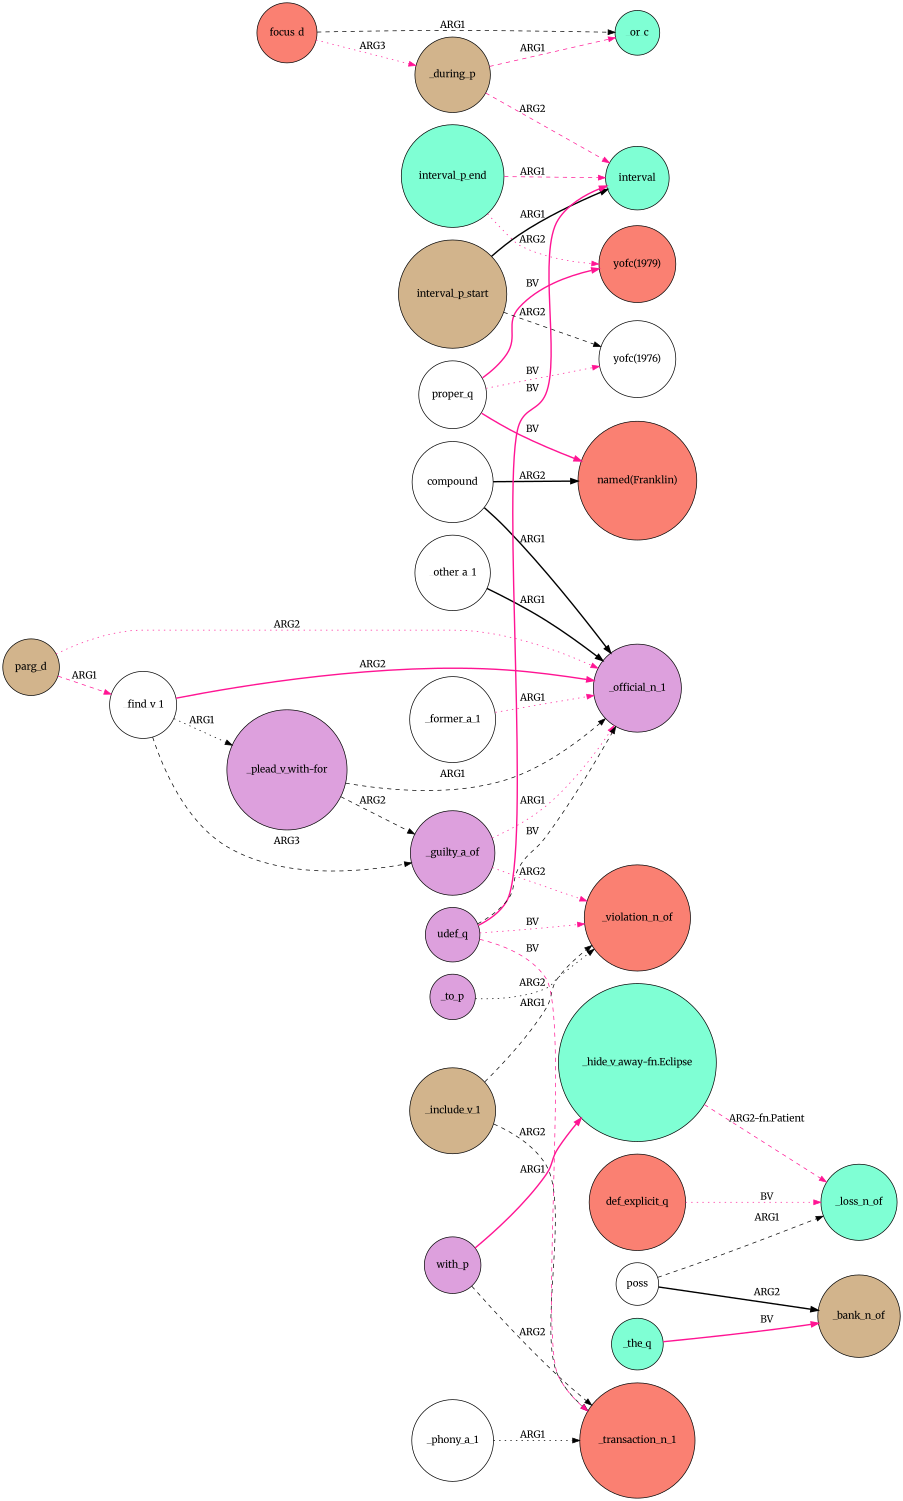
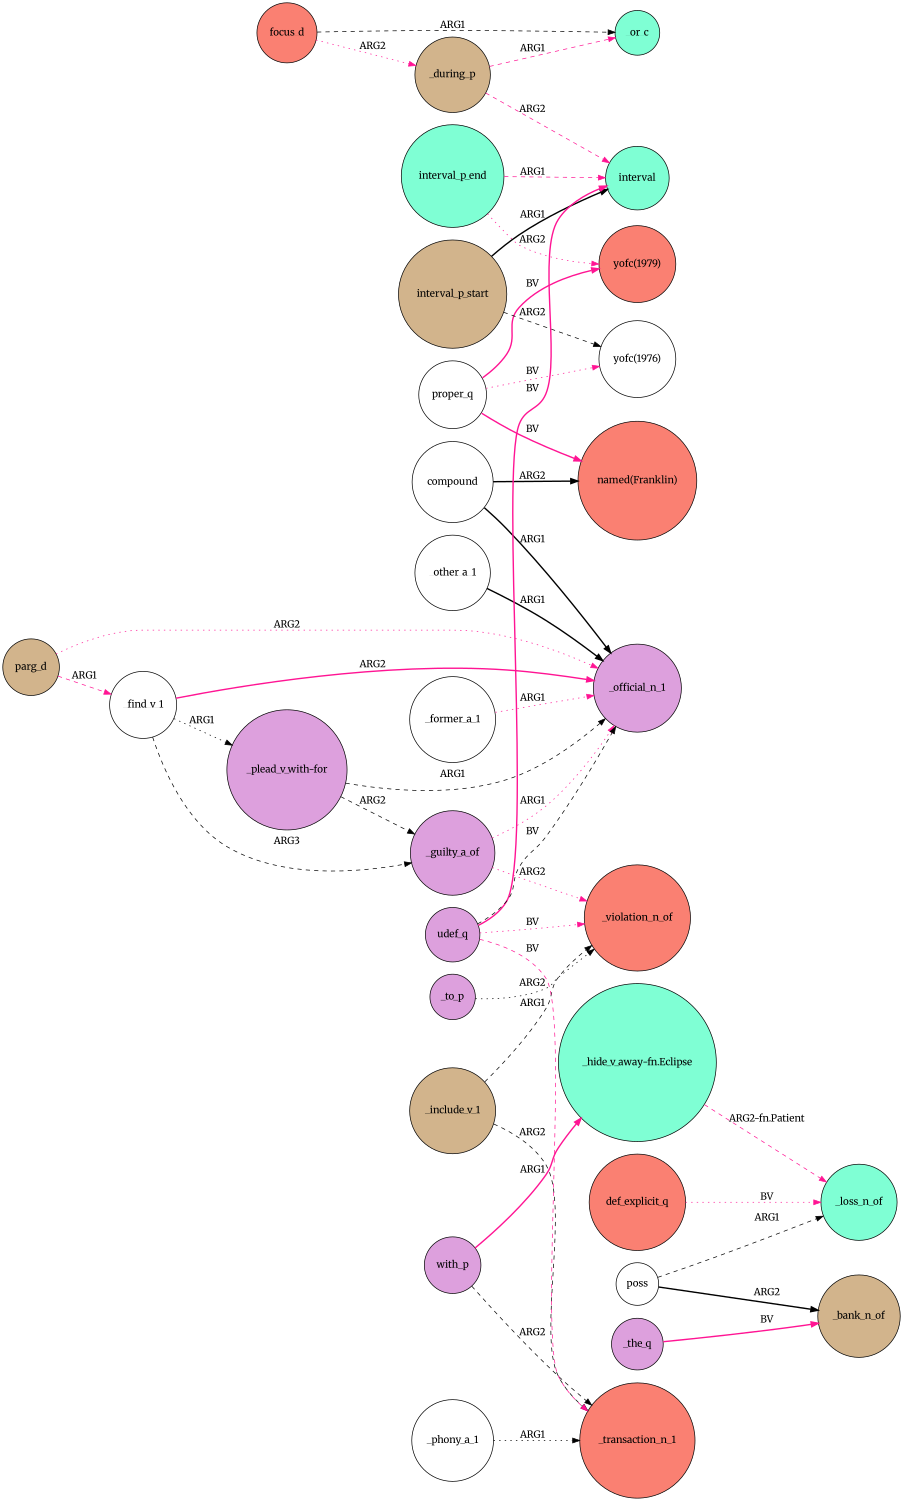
edge "focus_d" -> "_during_p": label "ARG3" -> "ARG2"
node "_the_q": fillcolor aquamarine -> plum
